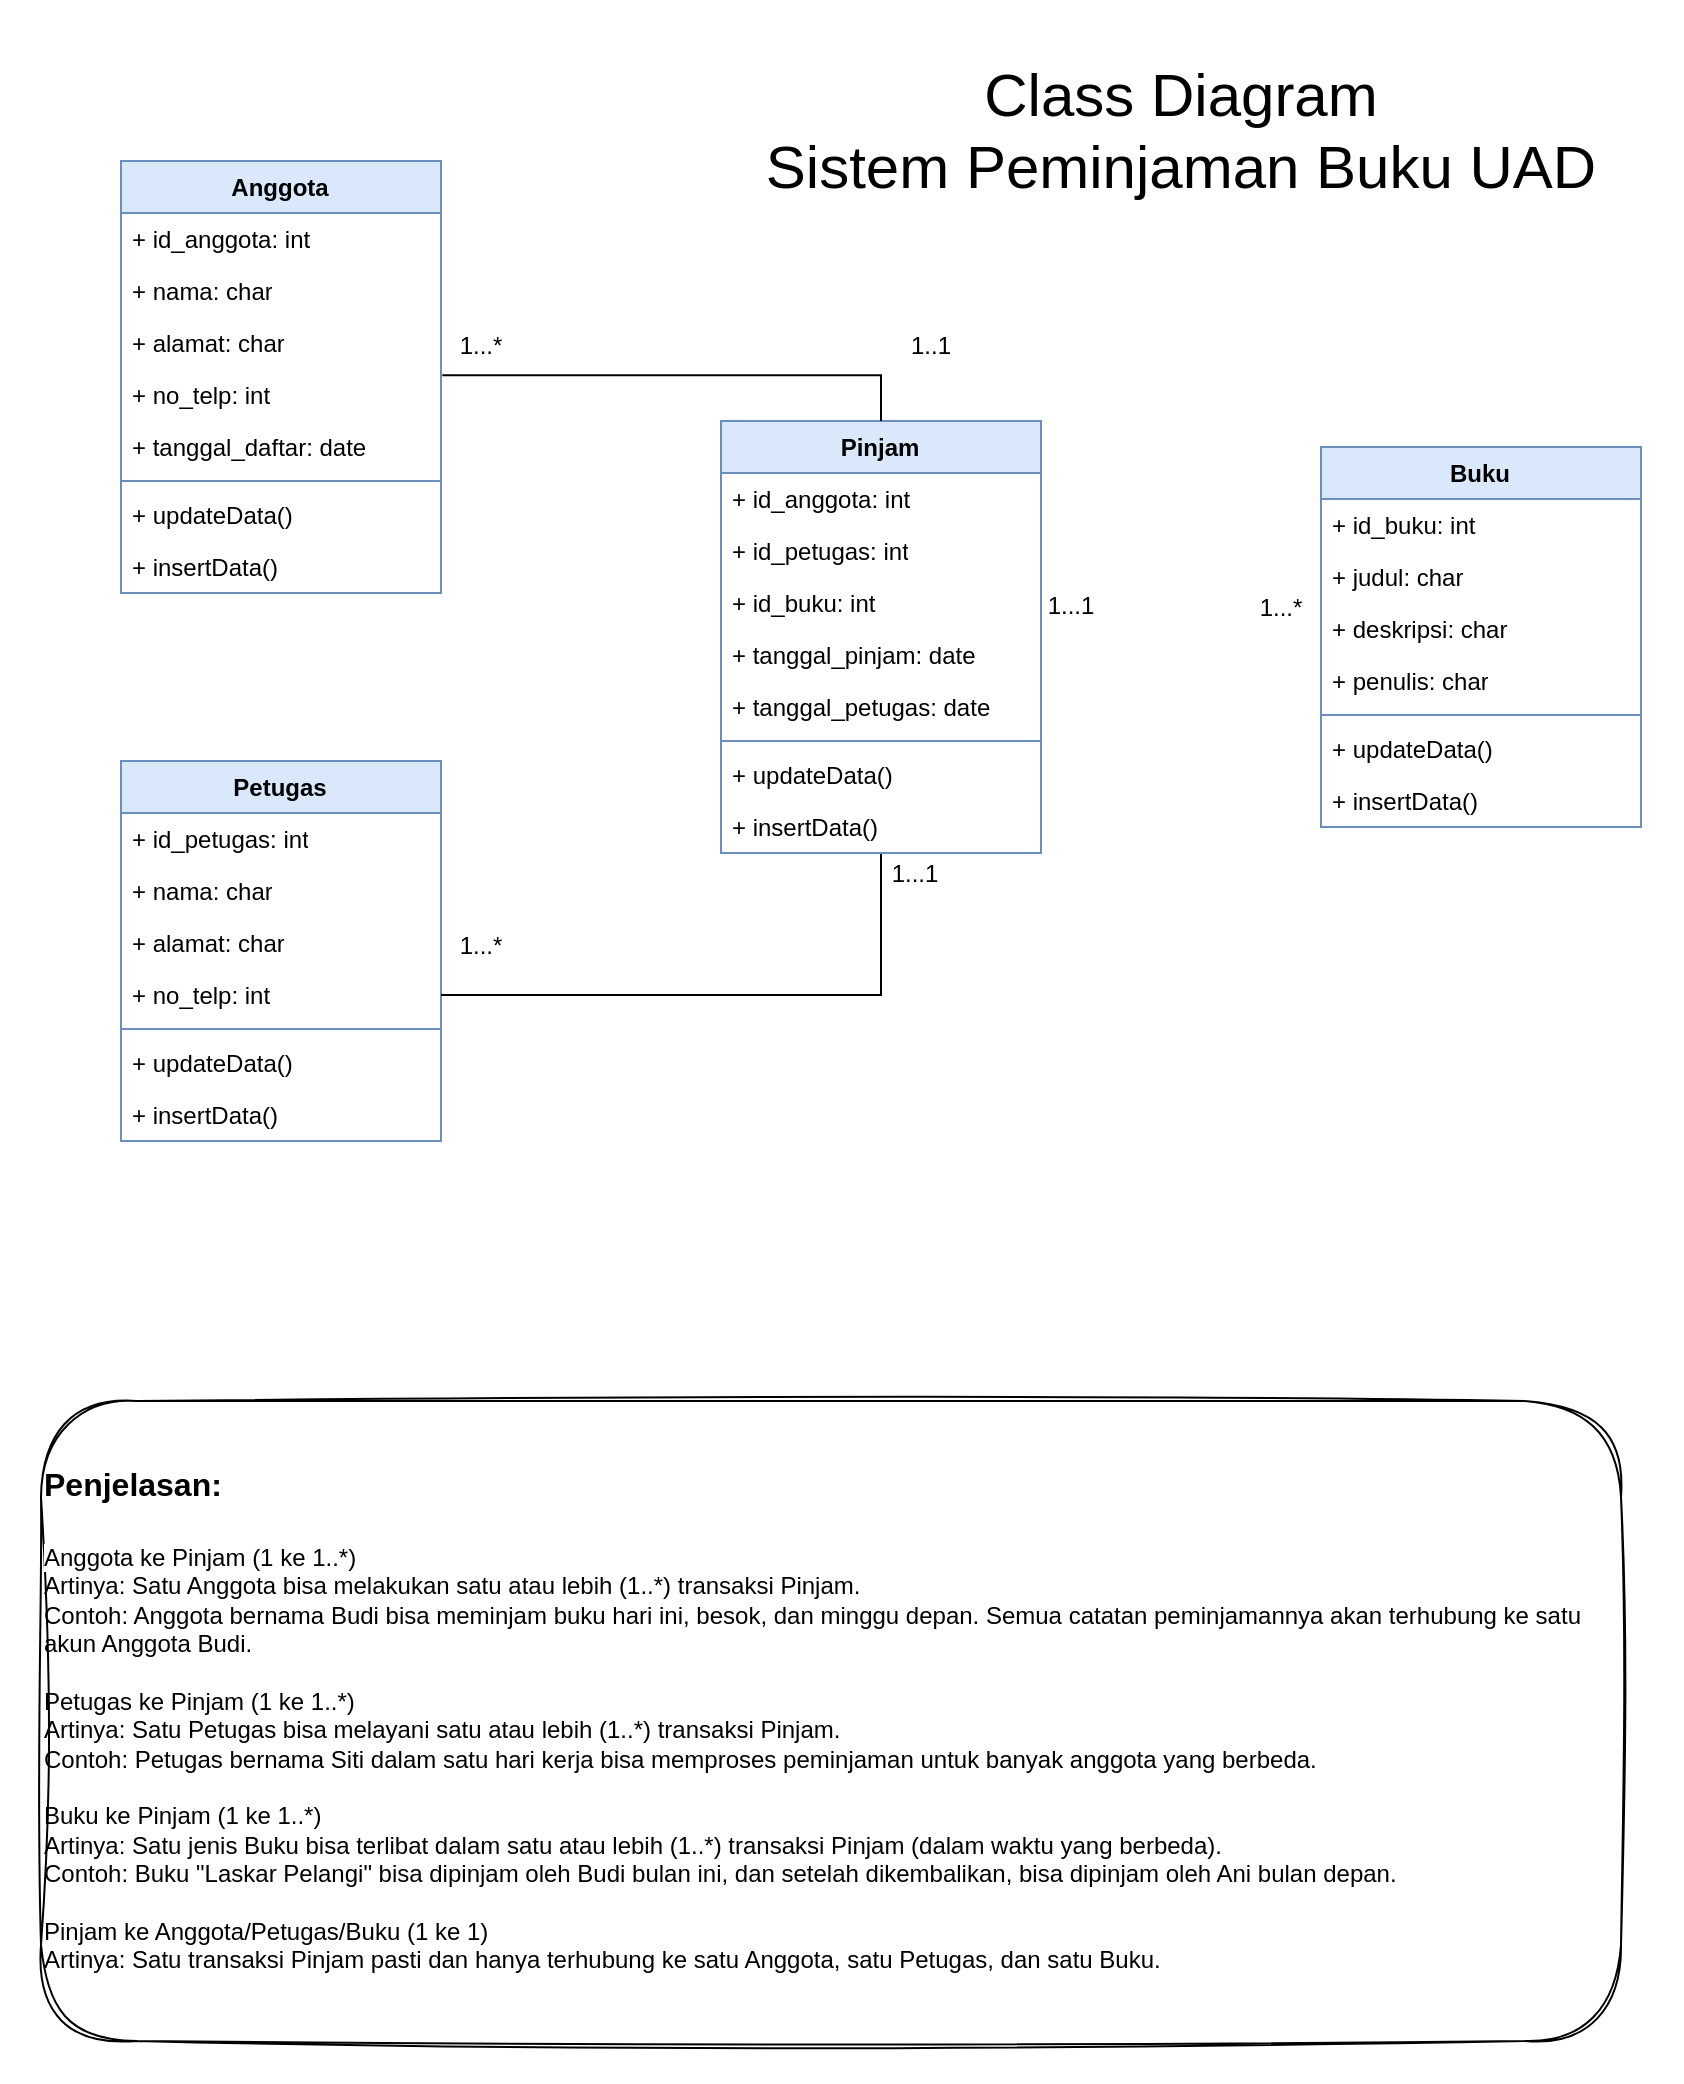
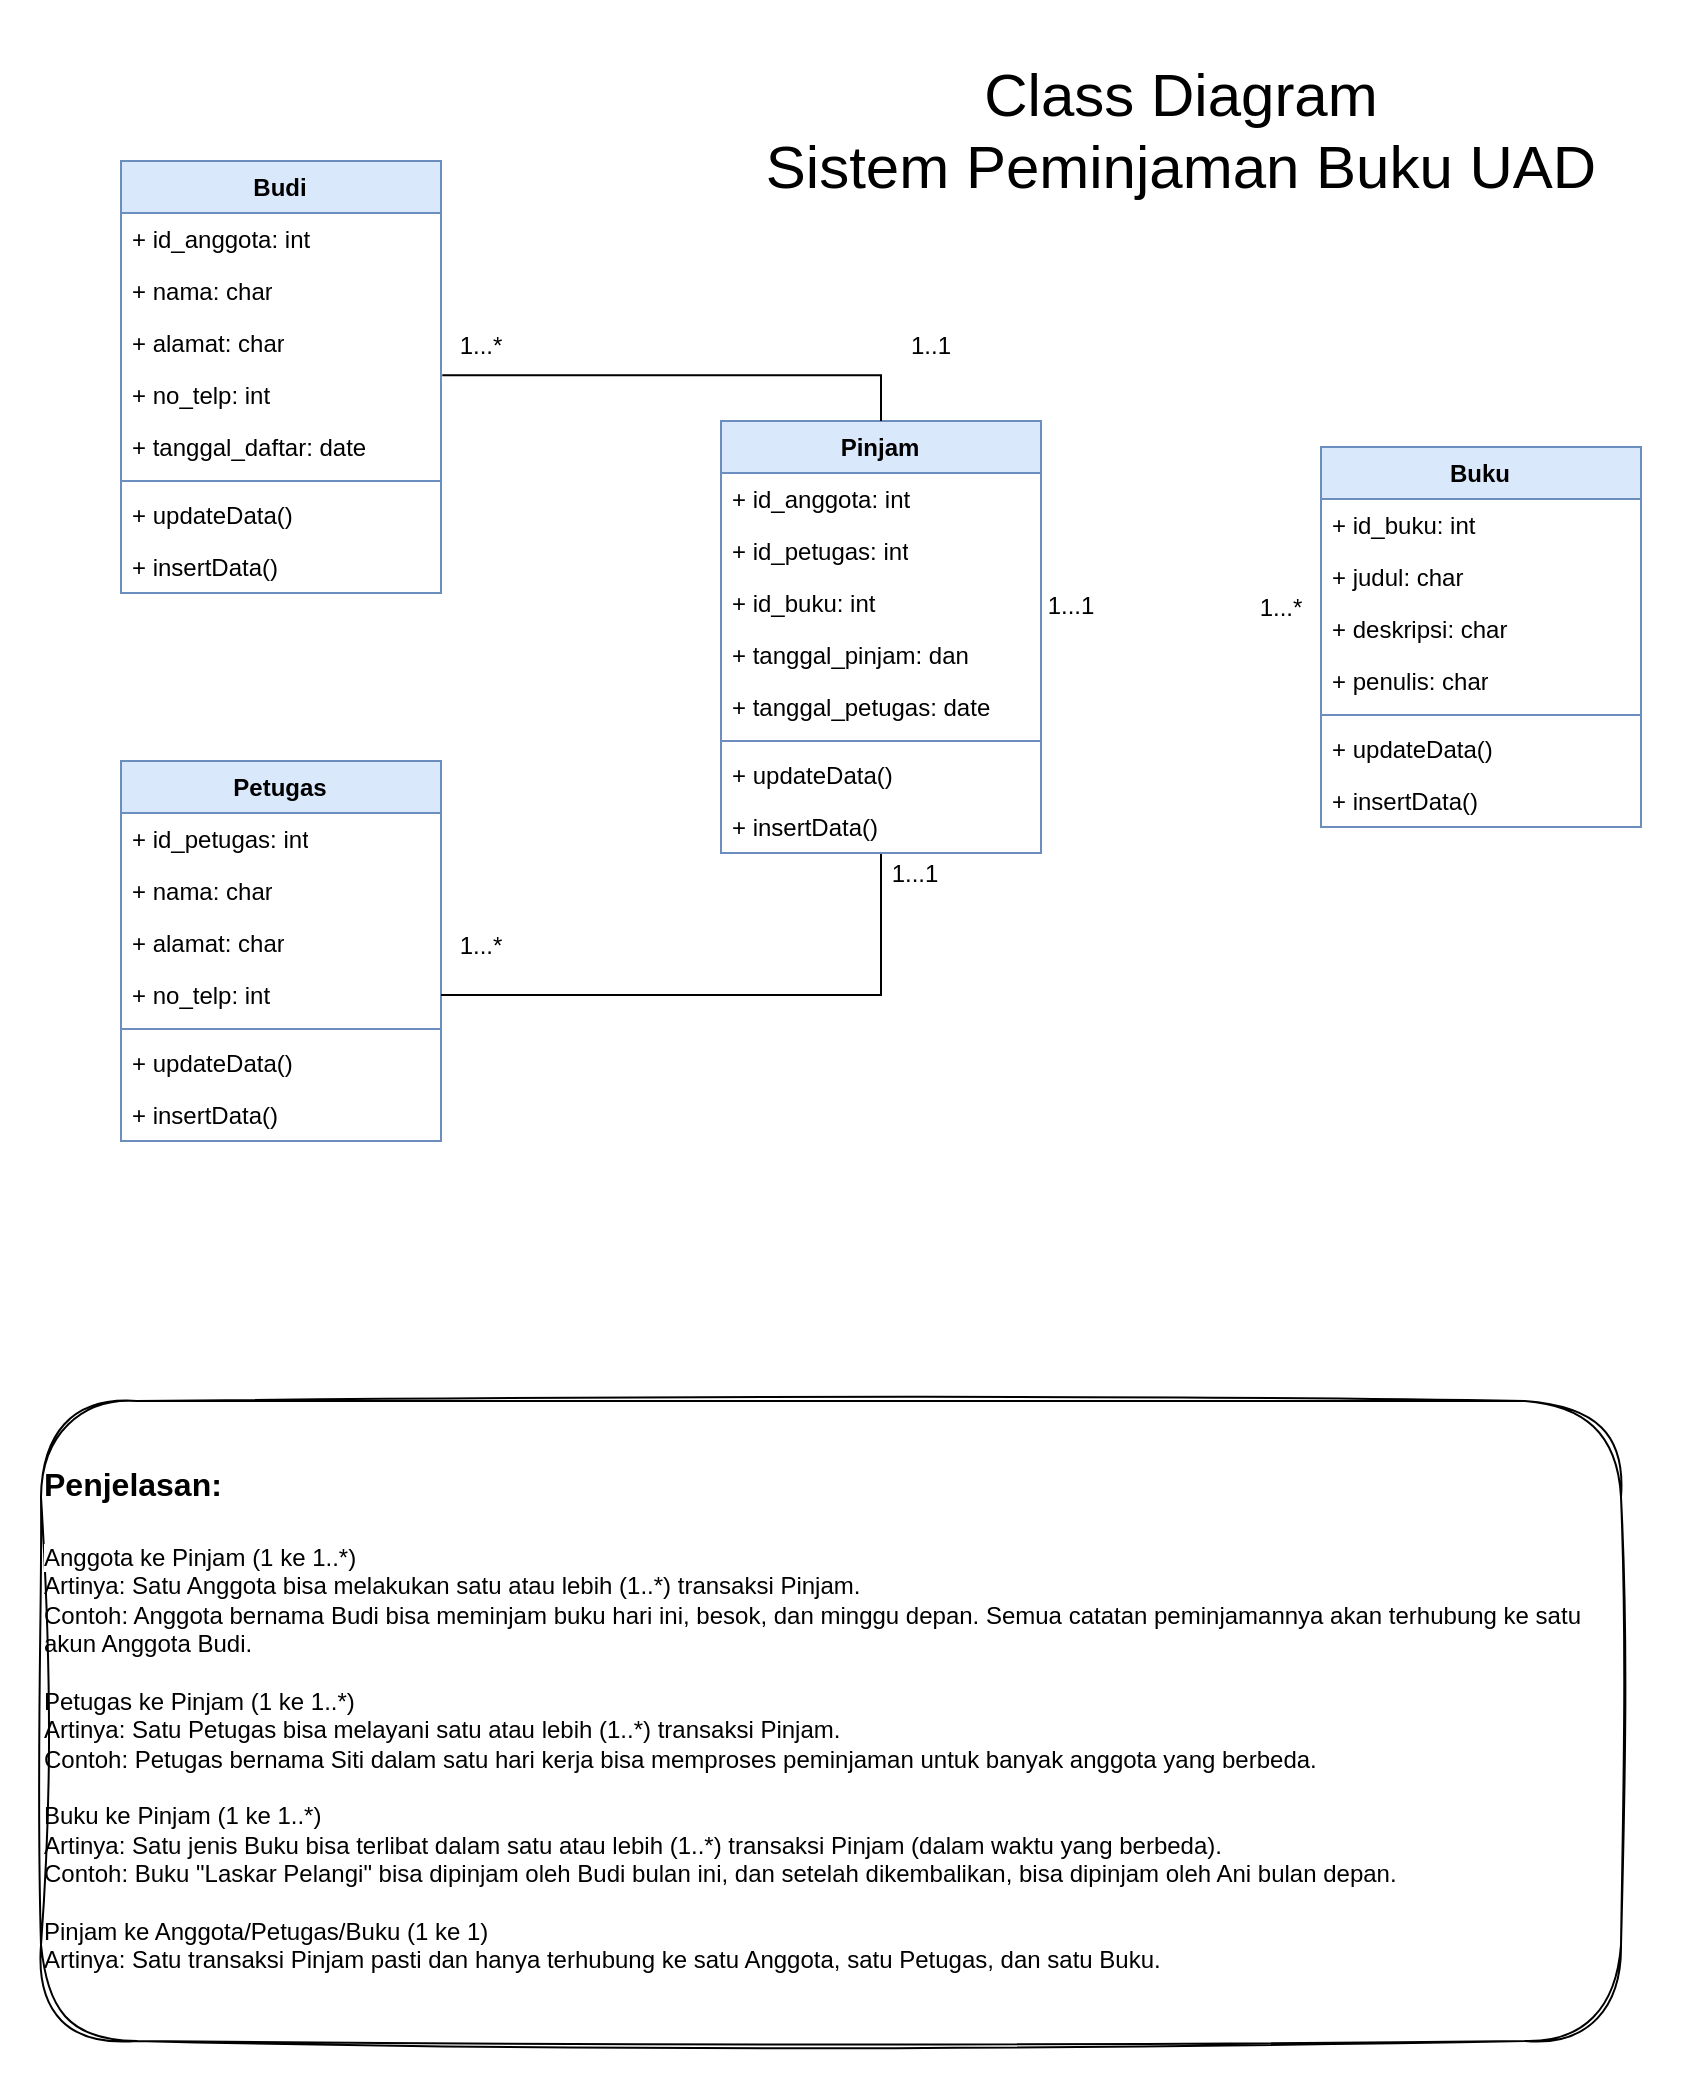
node "Anggota": label "Anggota" -> "Budi"
node "+ tanggal_pinjam: date": label "+ tanggal_pinjam: date" -> "+ tanggal_pinjam: dan"
